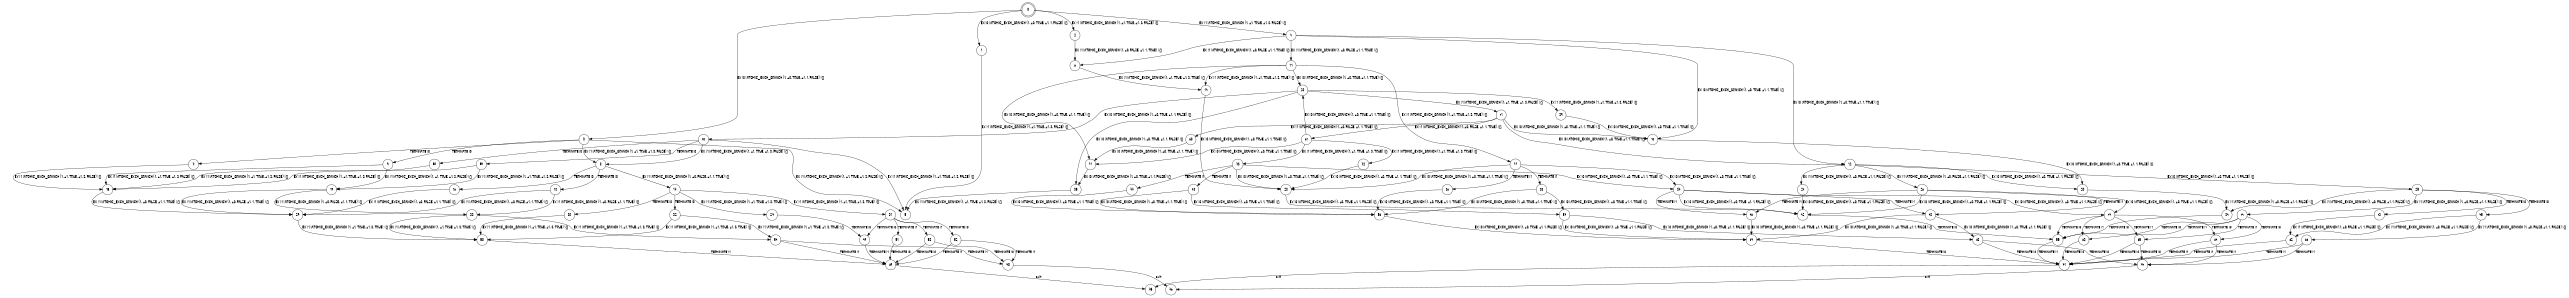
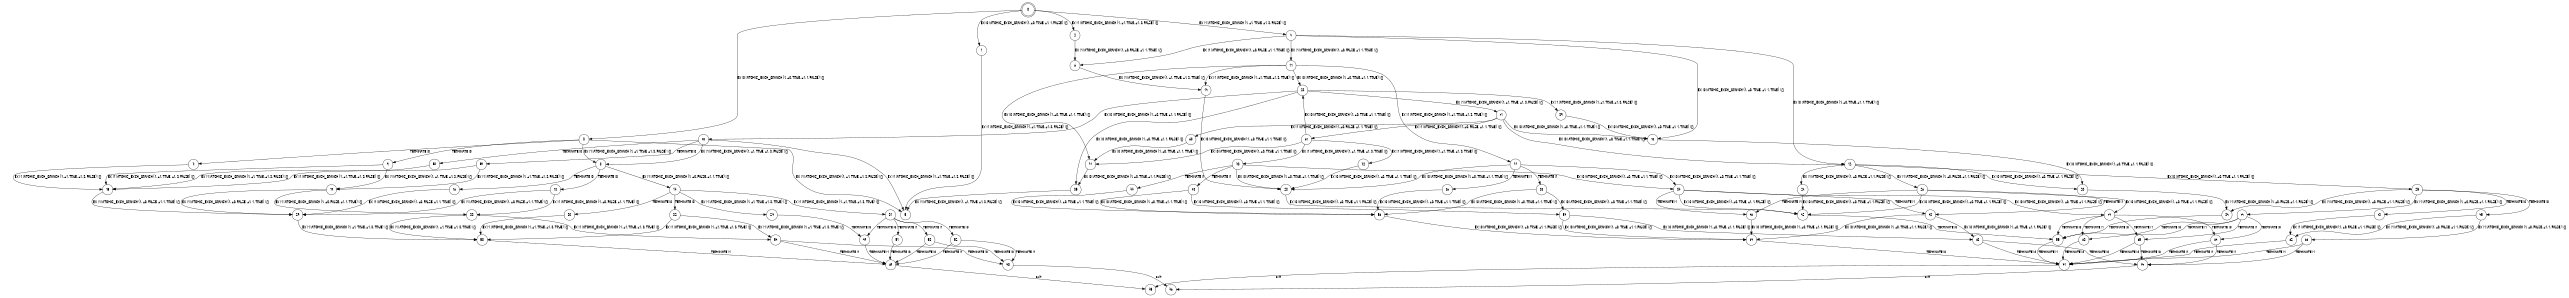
edge "54" -> "70": label "TERMINATE !1" -> "TERMINATE !0"
